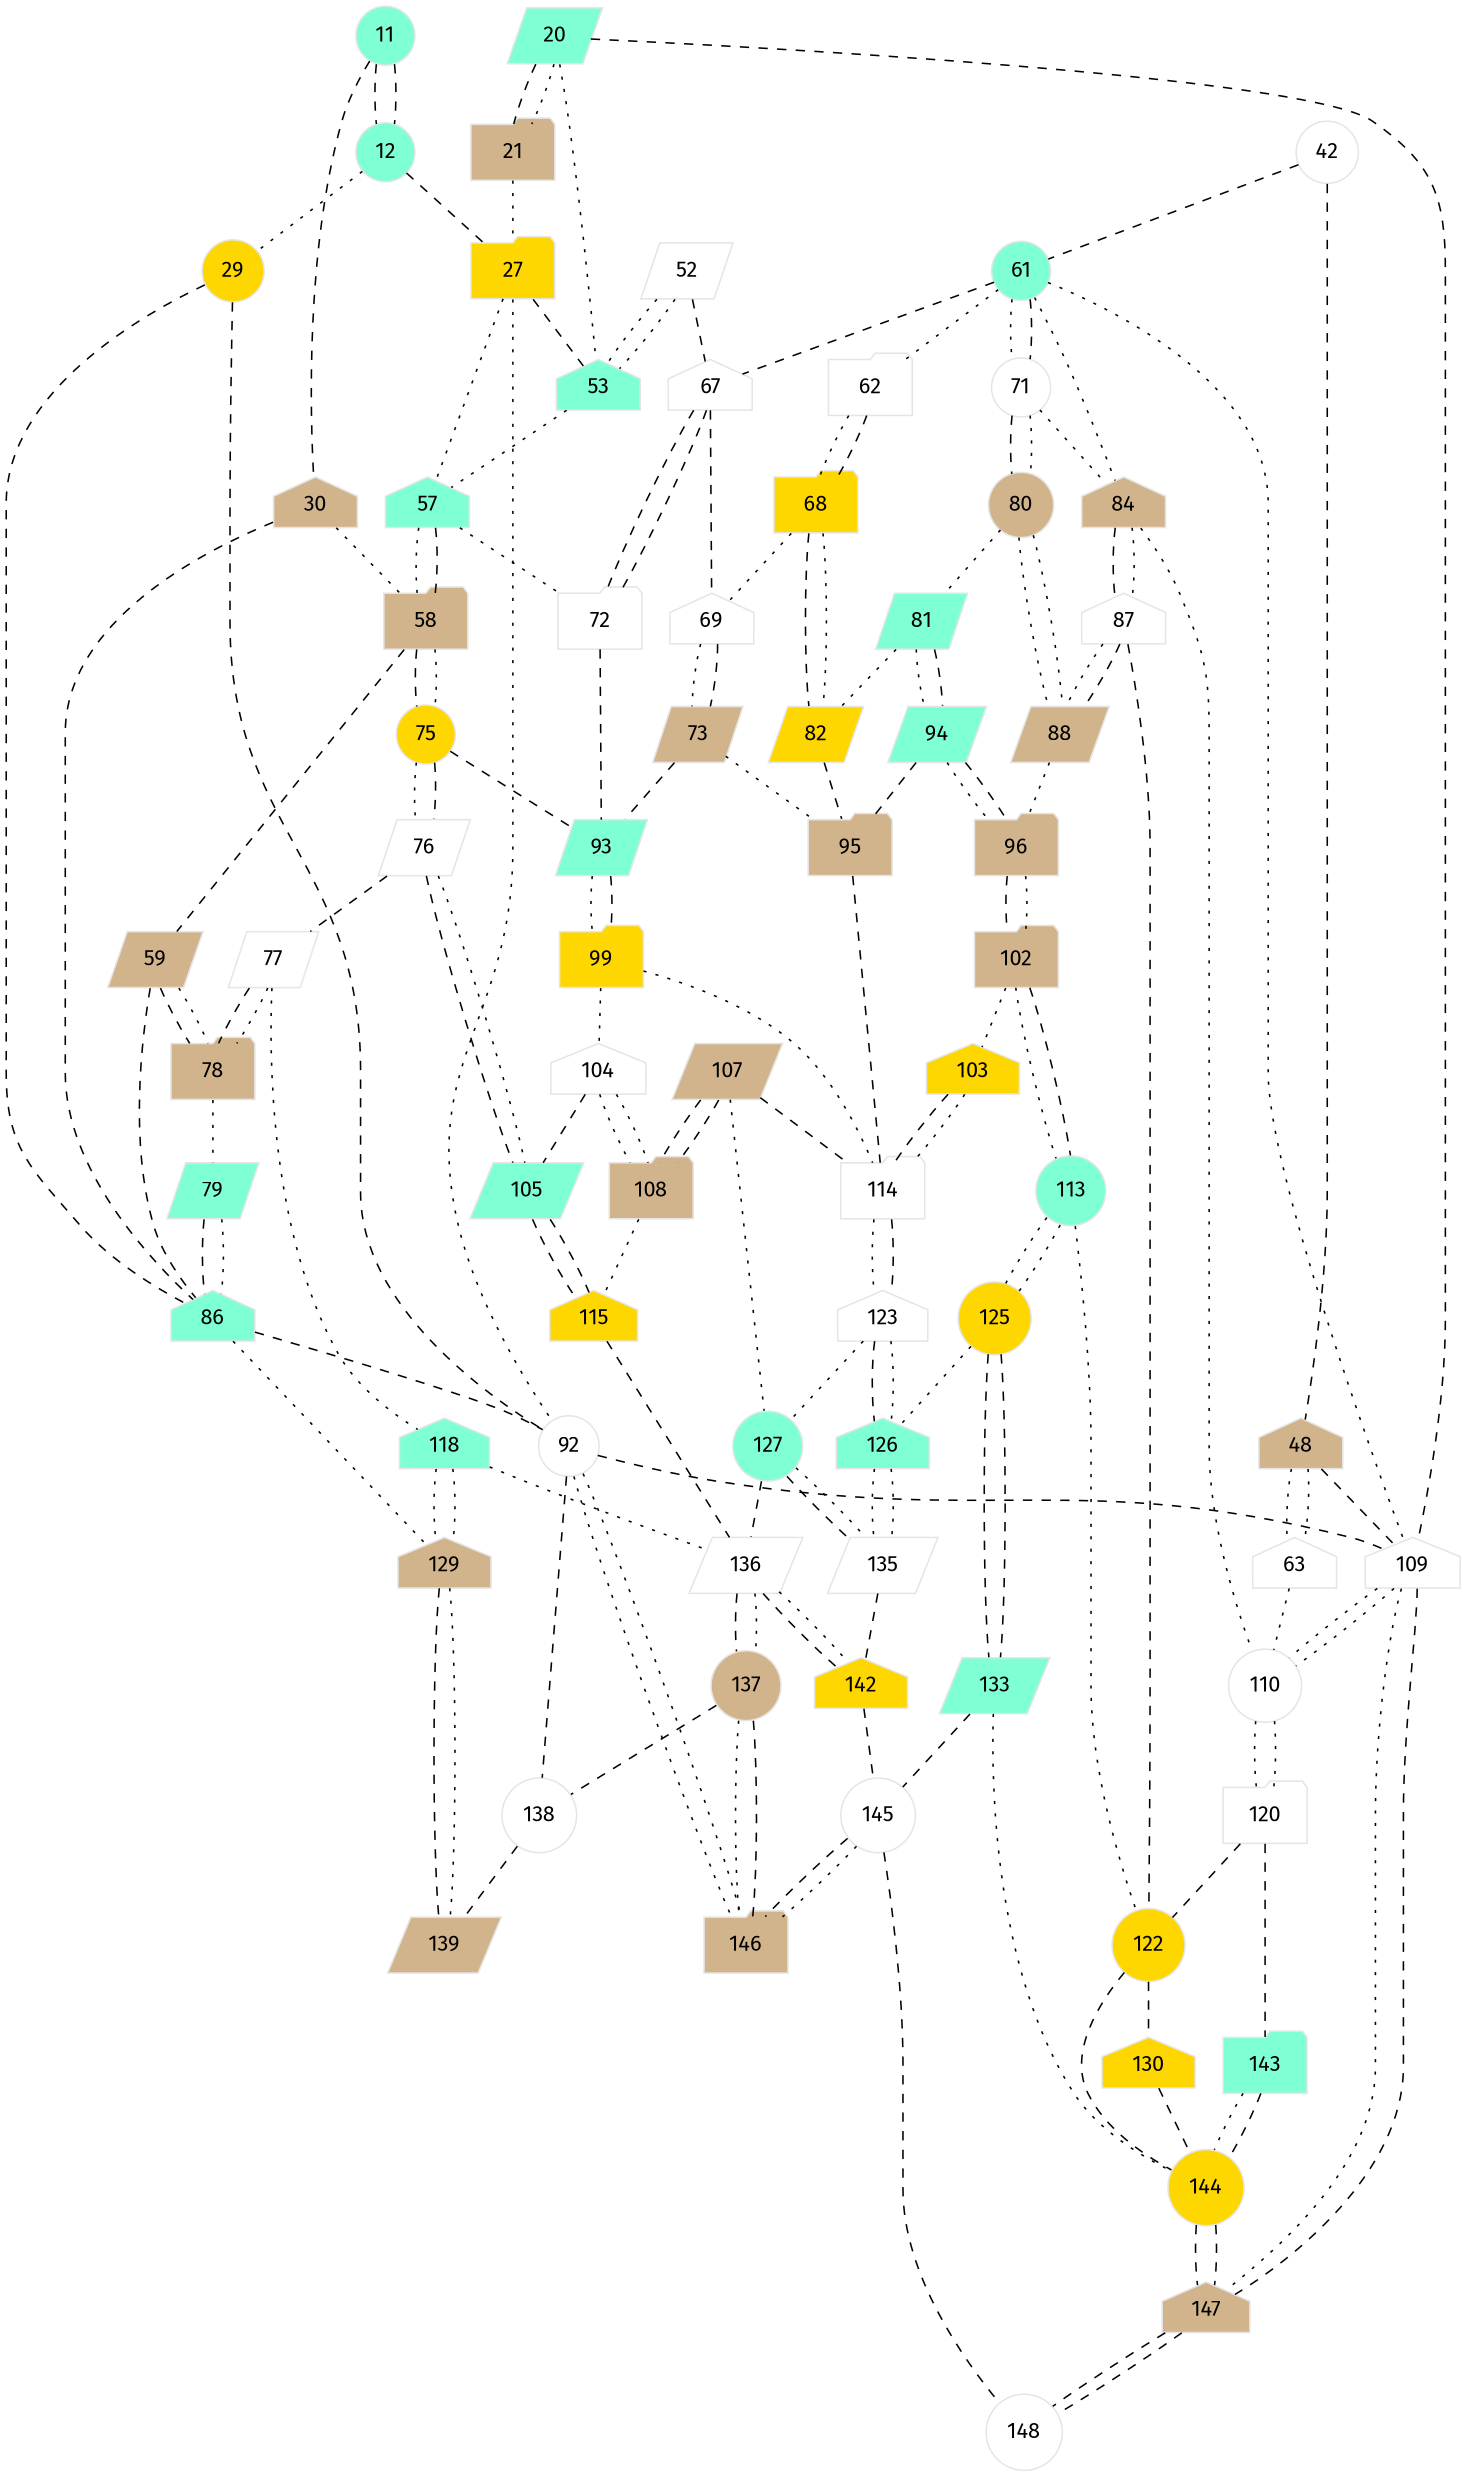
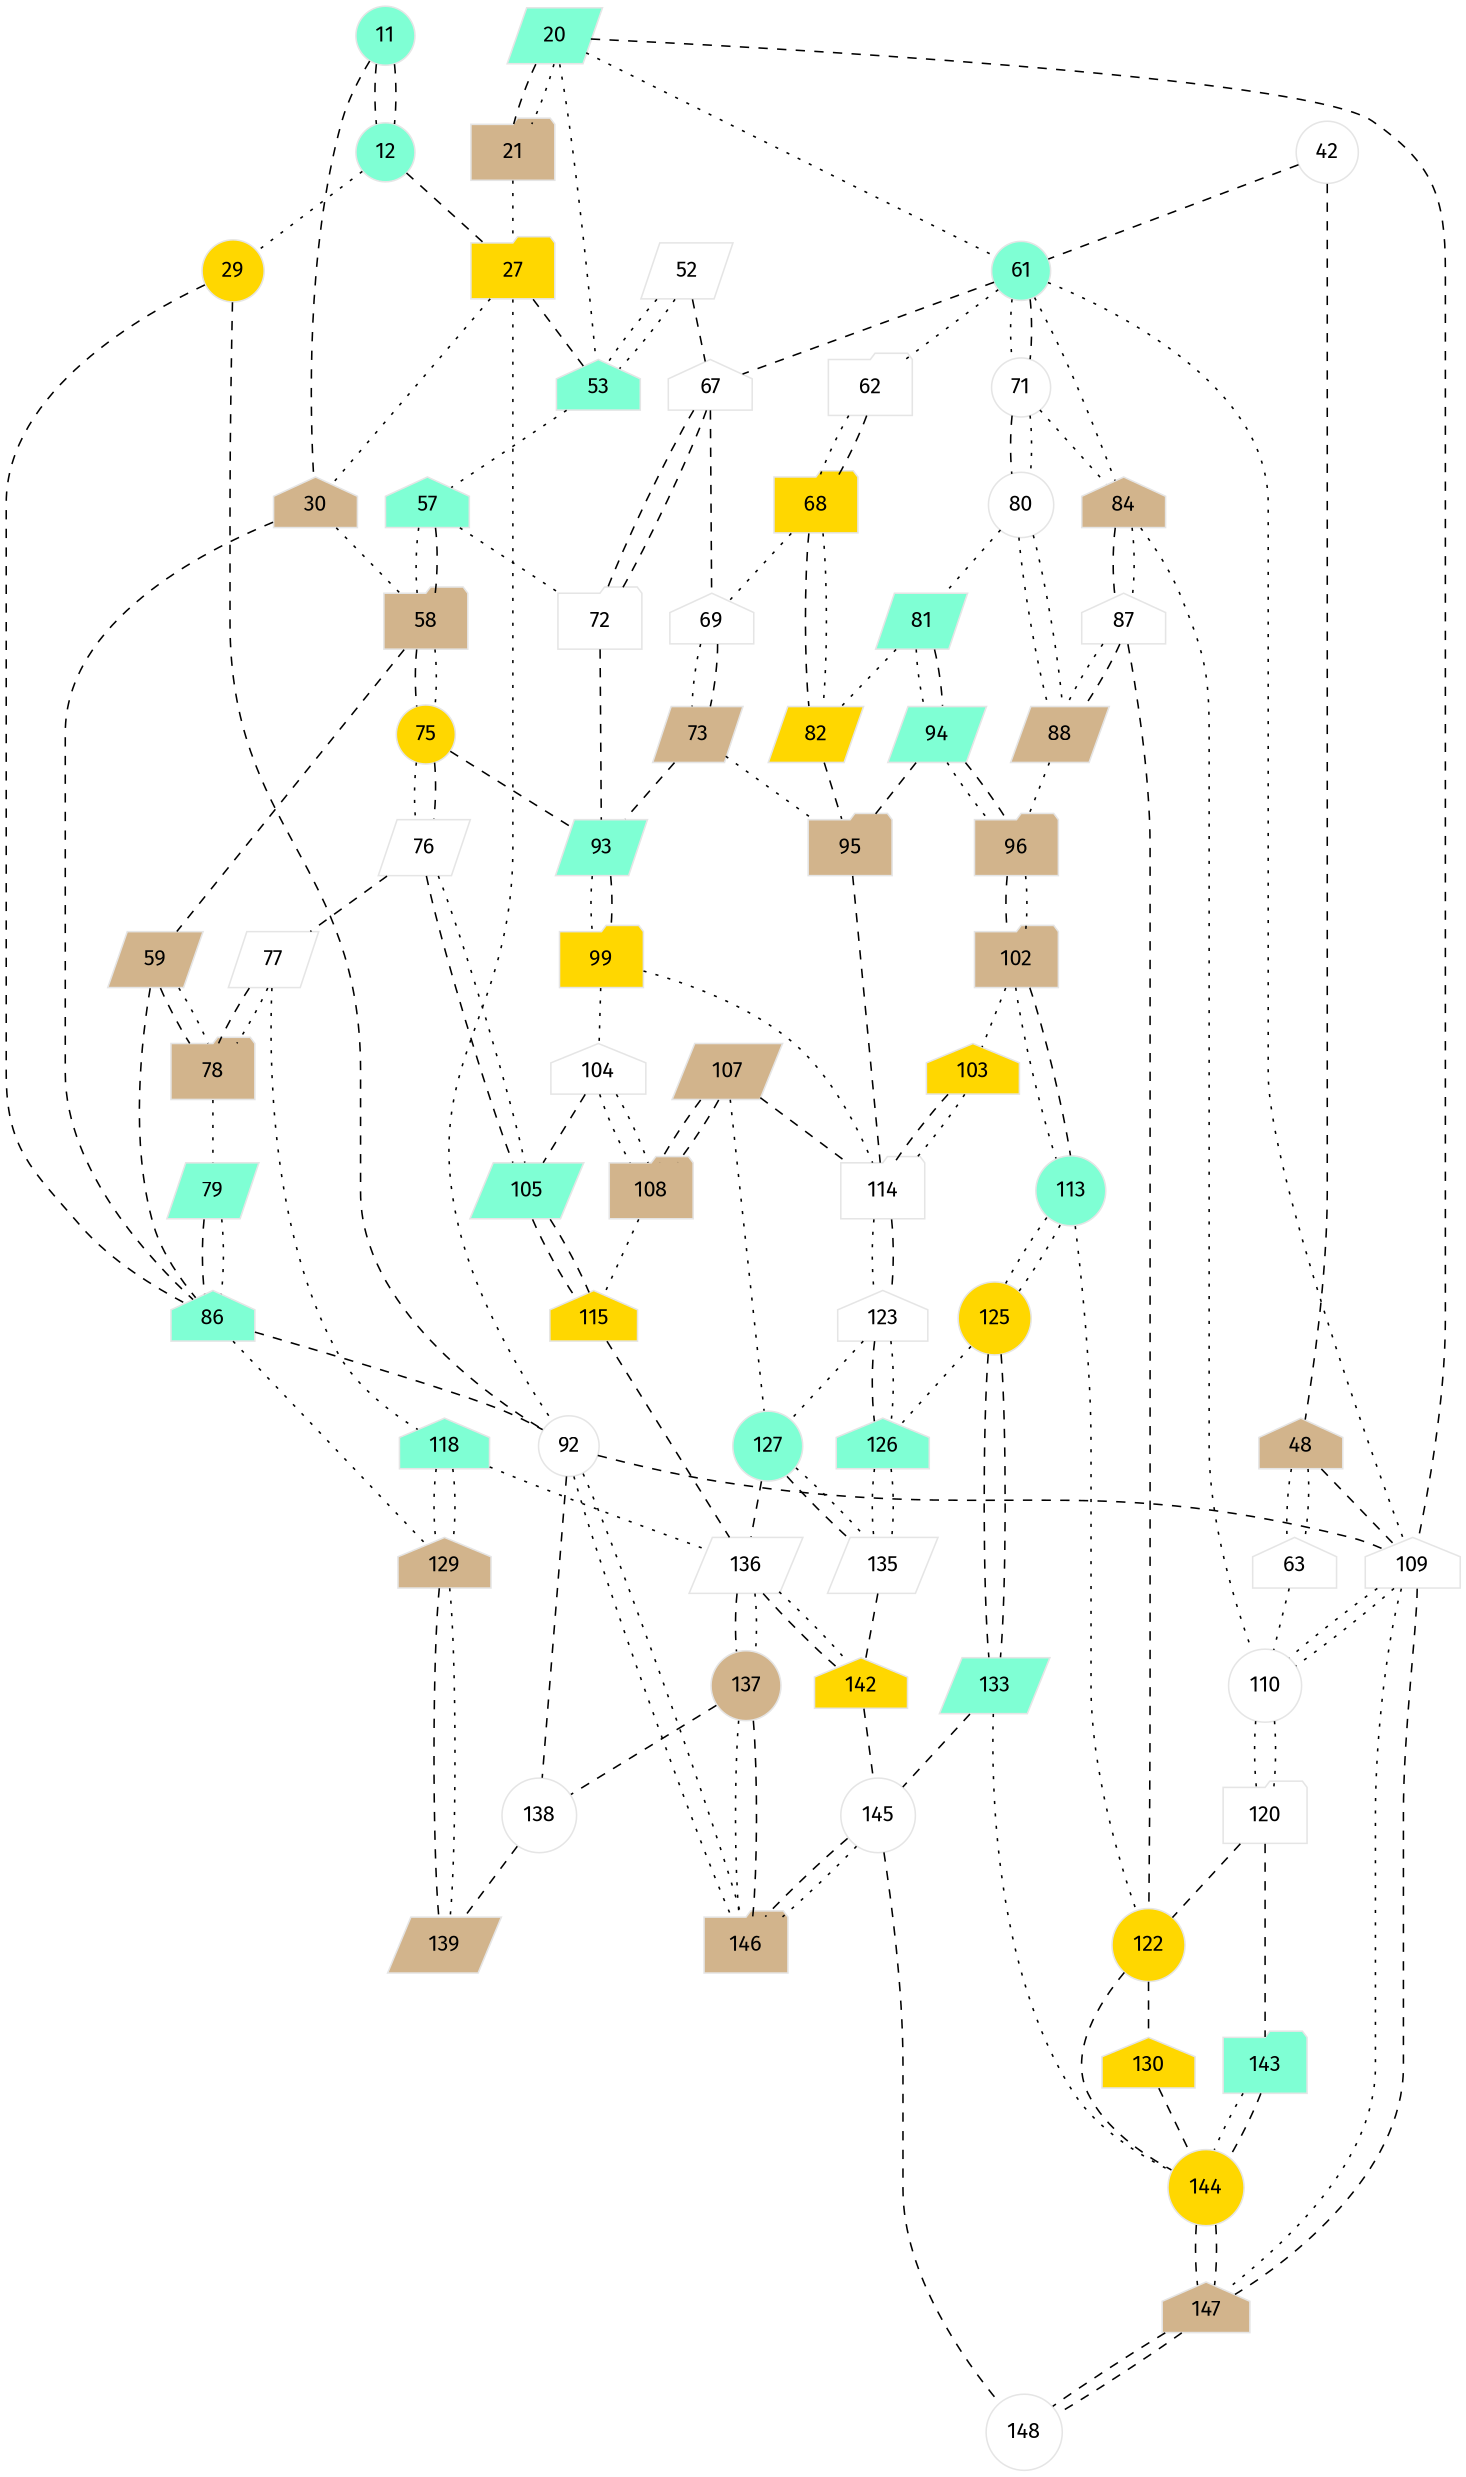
edge "20" -- "61": added
edge "27" -- "57": now "27" -- "30"
node "80": fillcolor tan -> white
